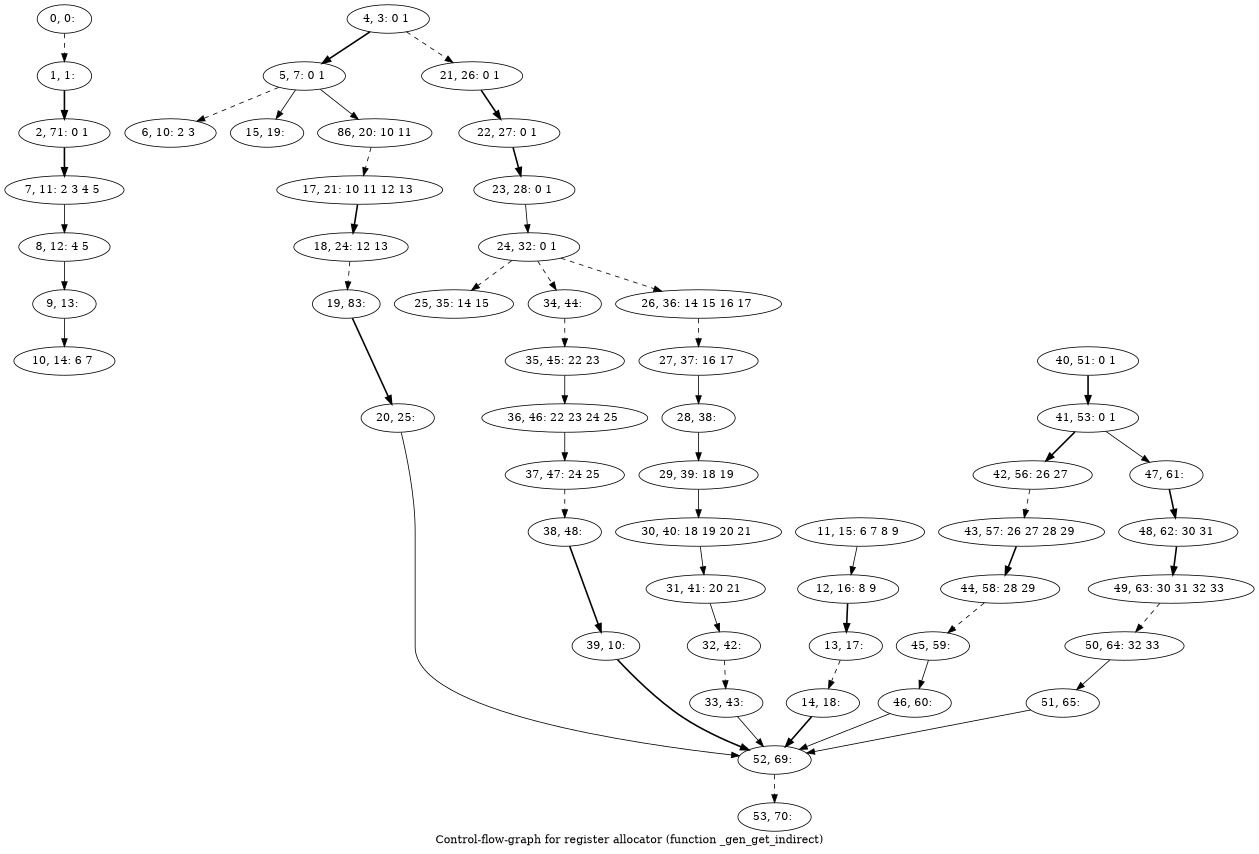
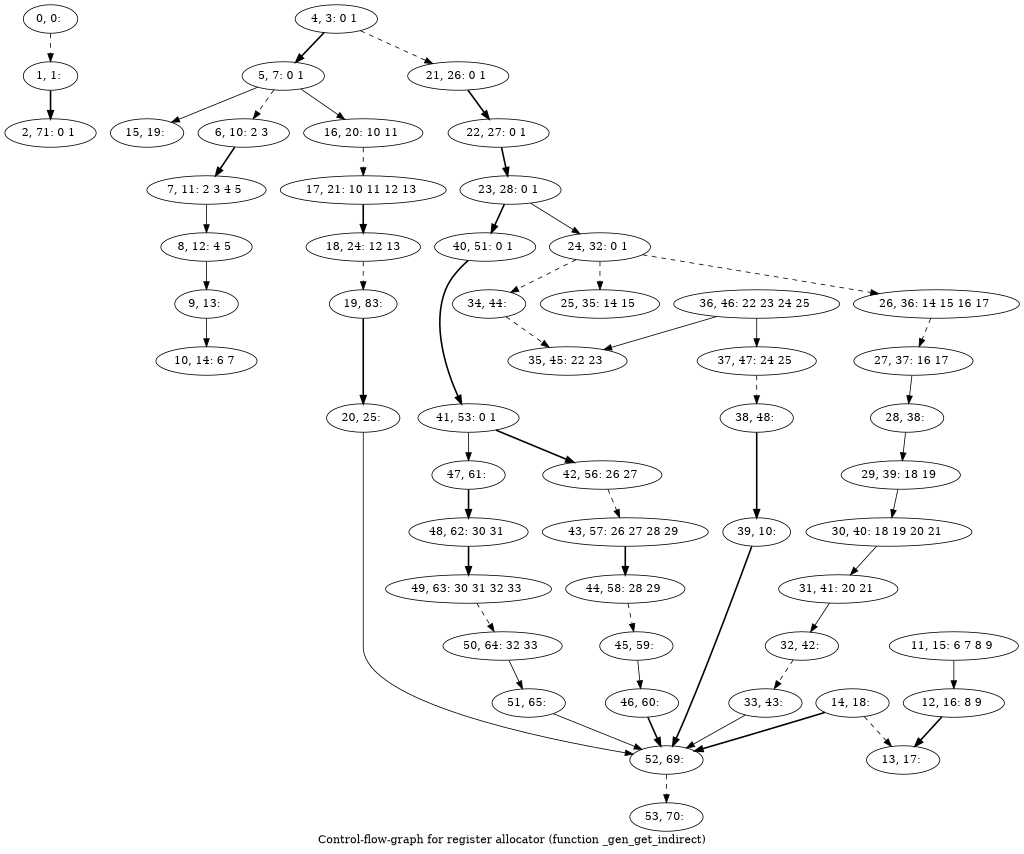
node "86, 20: 10 11": label "86, 20: 10 11" -> "16, 20: 10 11"
edge "2, 71: 0 1" -> "7, 11: 2 3 4 5": now "6, 10: 2 3" -> "7, 11: 2 3 4 5"
edge "23, 28: 0 1" -> "40, 51: 0 1": added
edge "35, 45: 22 23" -> "36, 46: 22 23 24 25": reversed
edge "13, 17:" -> "14, 18:": reversed
edge "46, 60:" -> "52, 69:": style solid -> bold
